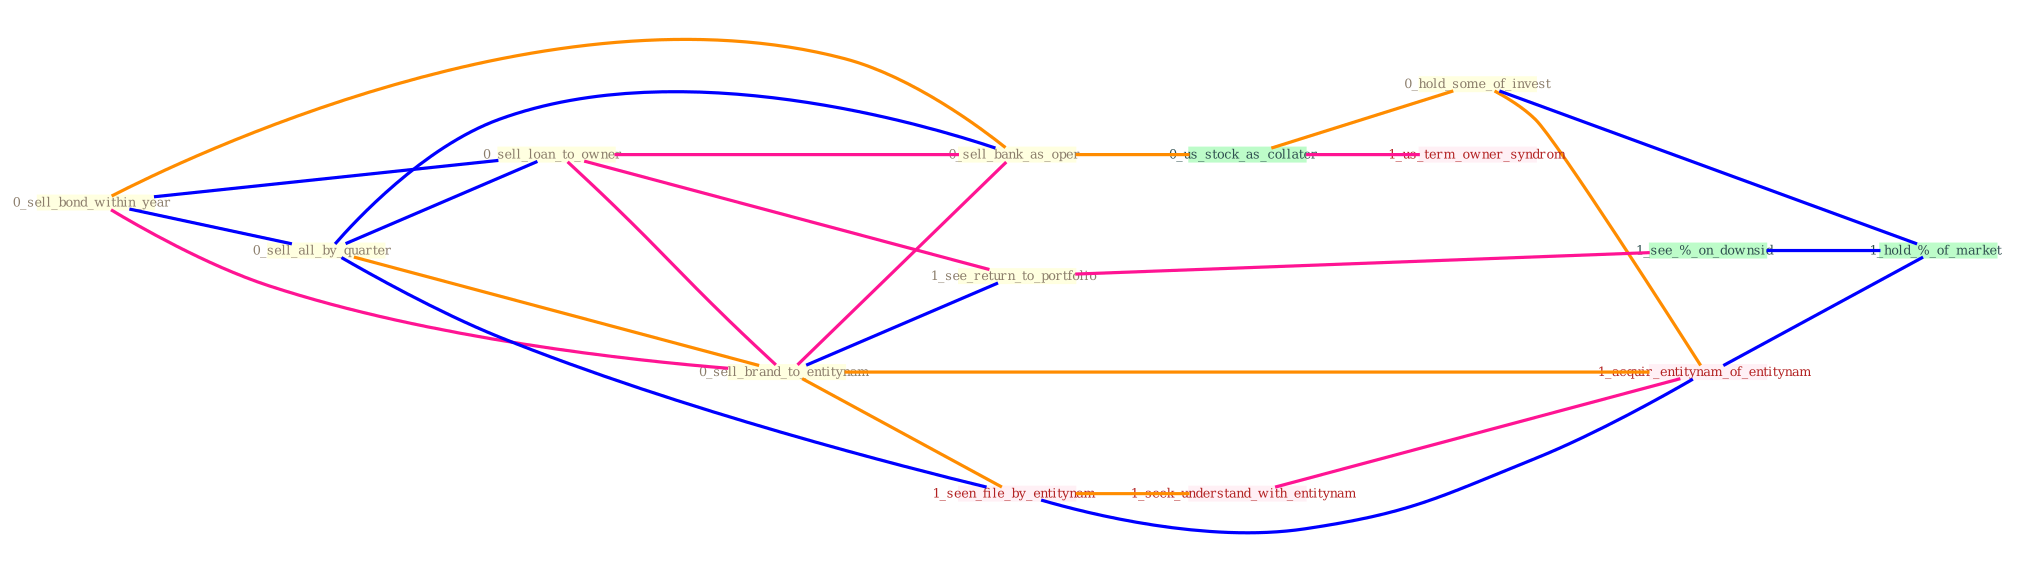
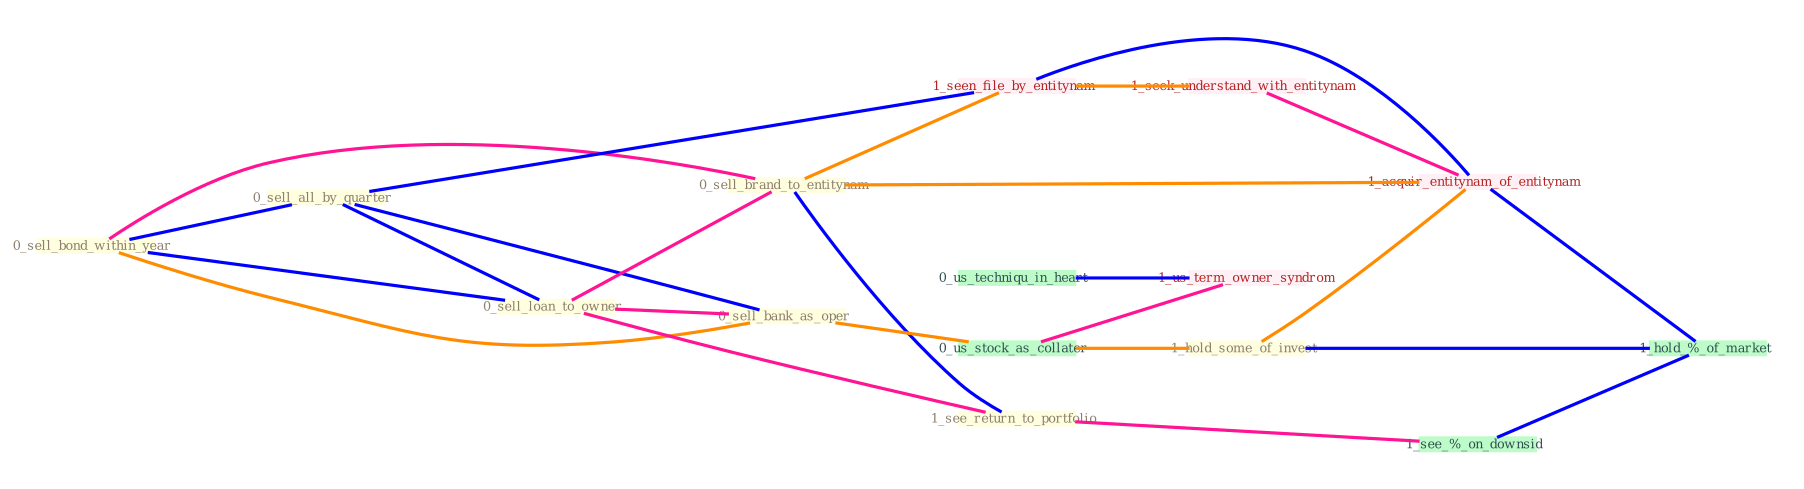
node "0_hold_some_of_invest": label "0_hold_some_of_invest" -> "1_hold_some_of_invest"
edge "0_sell_bank_as_oper" -- "0_sell_brand_to_entitynam": removed
node "0_us_techniqu_in_heart": added
edge "0_sell_all_by_quarter" -- "0_sell_brand_to_entitynam": removed
